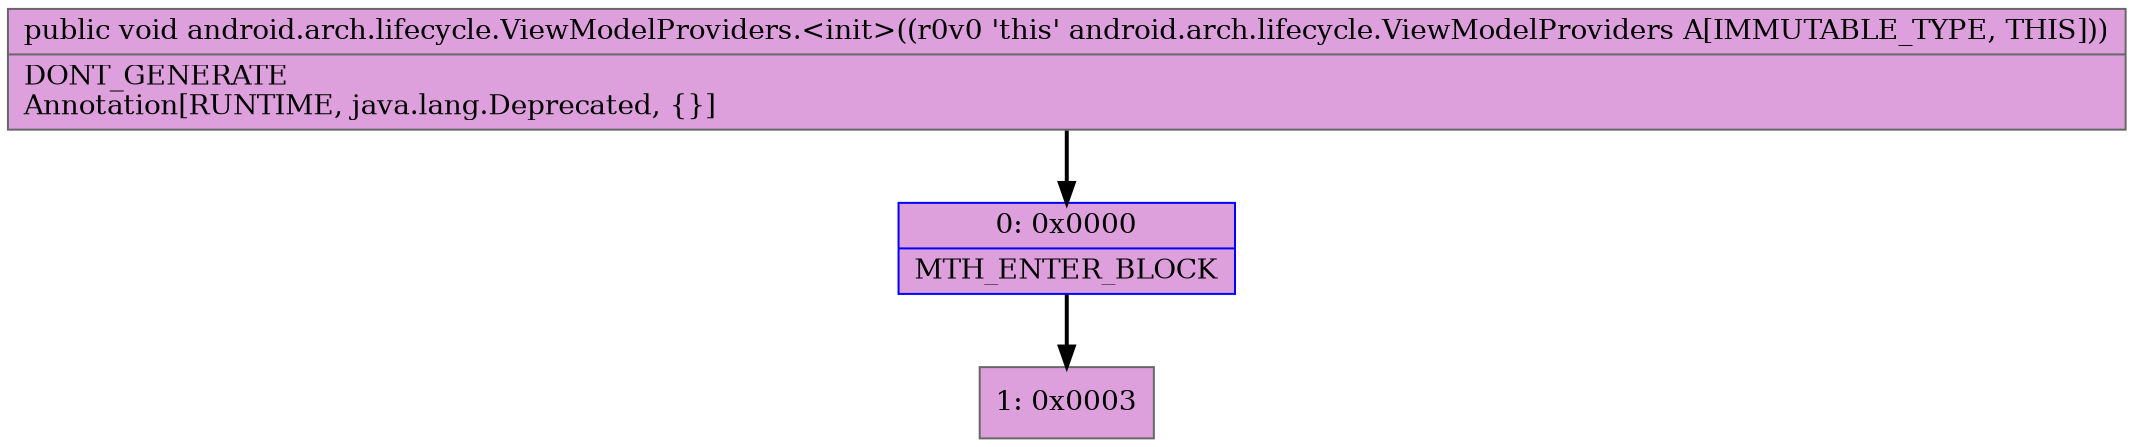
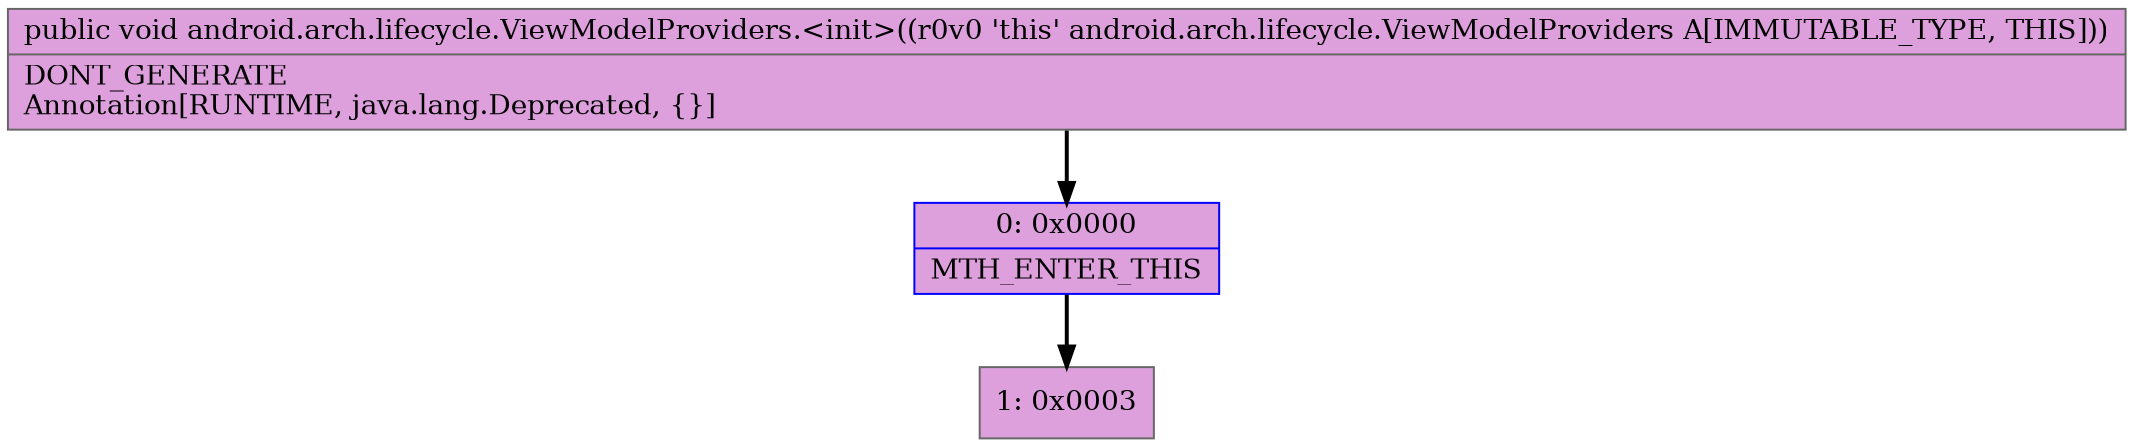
node "0: 0x0000": text "MTH_ENTER_BLOCK" -> "MTH_ENTER_THIS"
